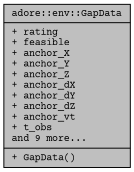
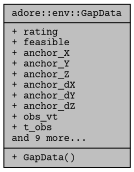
node "adore::env::GapData": text "+ anchor_vt" -> "+ obs_vt"
